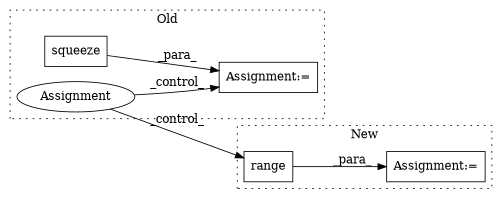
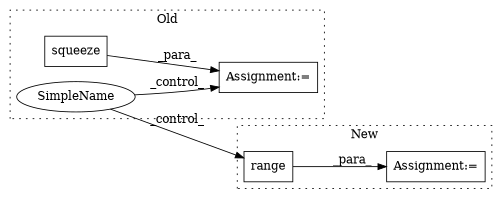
node "Assignment": label "Assignment" -> "SimpleName"
